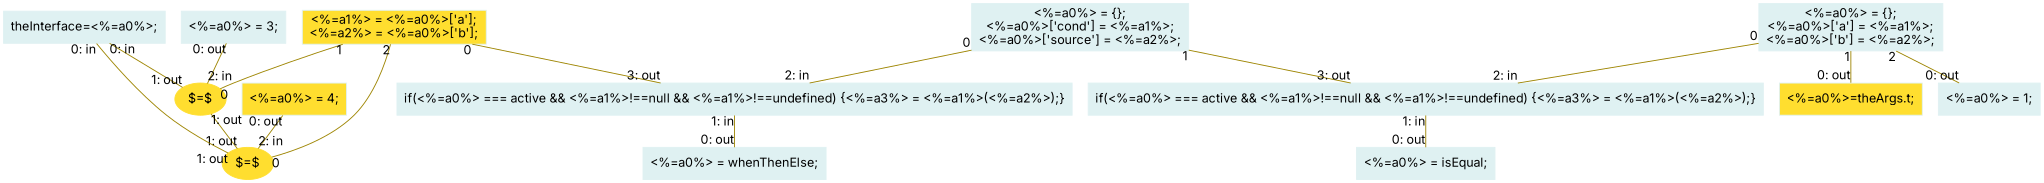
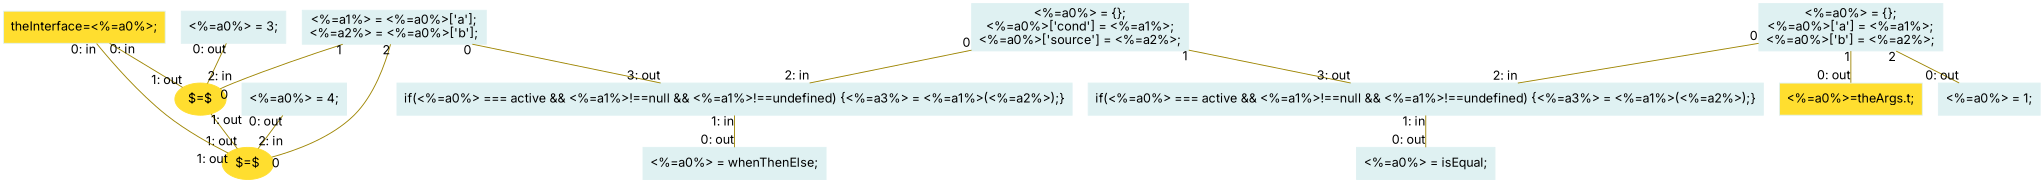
node "theInterface=<%=a0%>;": fillcolor #dff1f2 -> #ffde2f
node "<%=a1%> = <%=a0%>['a']; <%=a2%> = <%=a0%>['b'];": fillcolor #ffde2f -> #dff1f2
node "<%=a0%> = 4;": fillcolor #ffde2f -> #dff1f2
